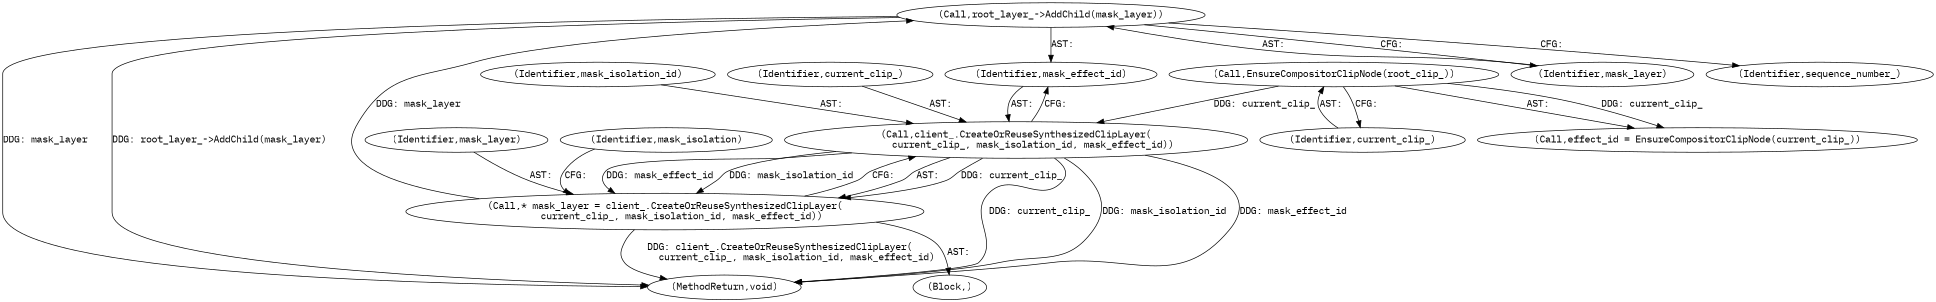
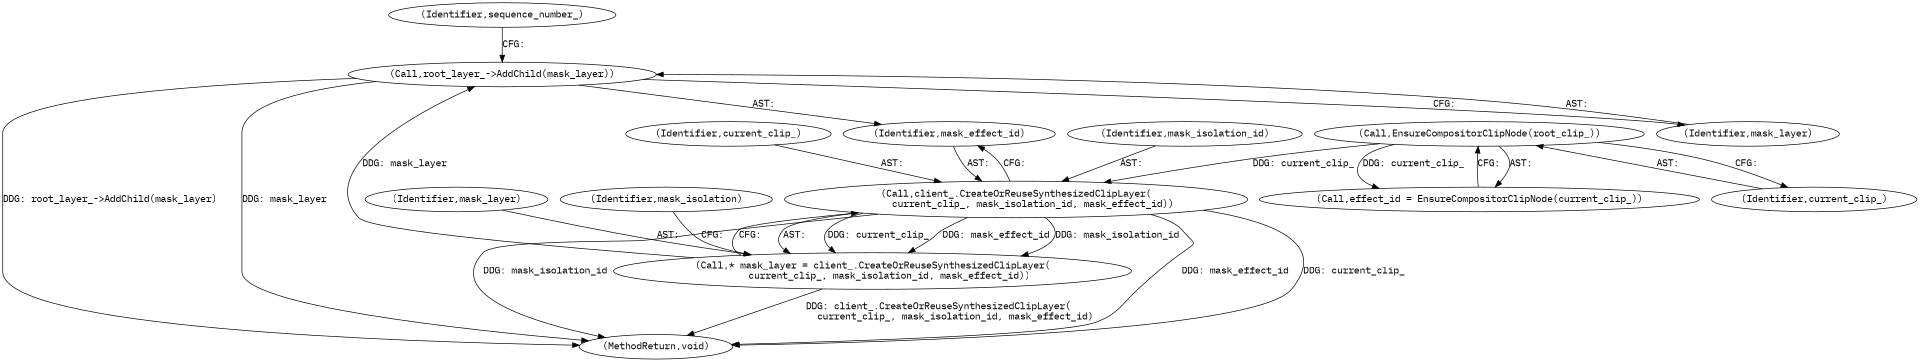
edge "(Call,root_layer_->AddChild(mask_layer))" -> "(Identifier,sequence_number_)": reversed
edge "(Call,effect_id = EnsureCompositorClipNode(current_clip_))" -> "(Call,EnsureCompositorClipNode(root_clip_))": added, label "CFG:"
node "(Block,)": removed
